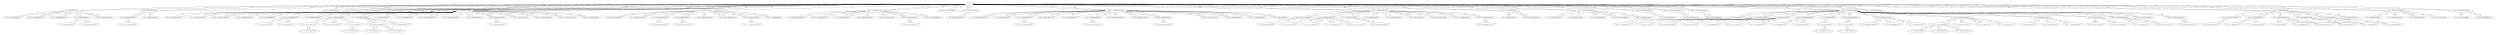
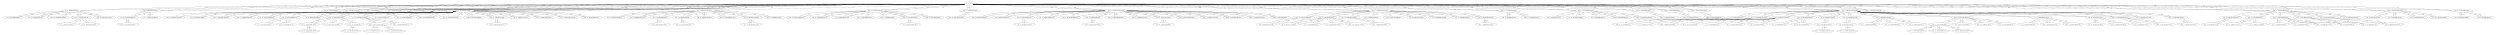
node "n85 (4.875661134719849)": removed
node "n142 (3.0834935903549194)": added
